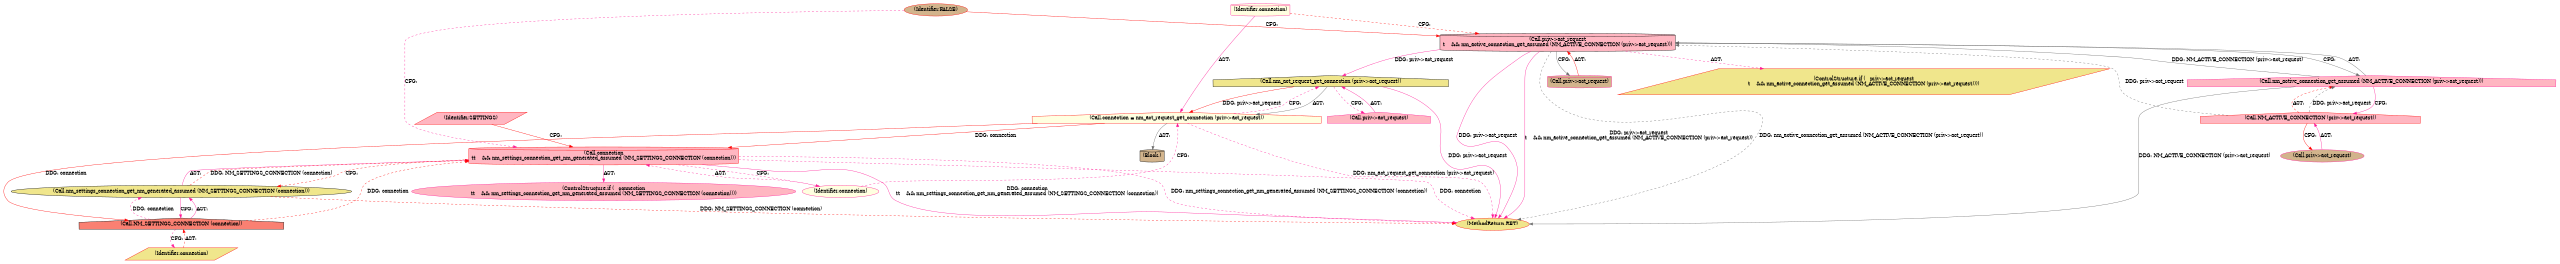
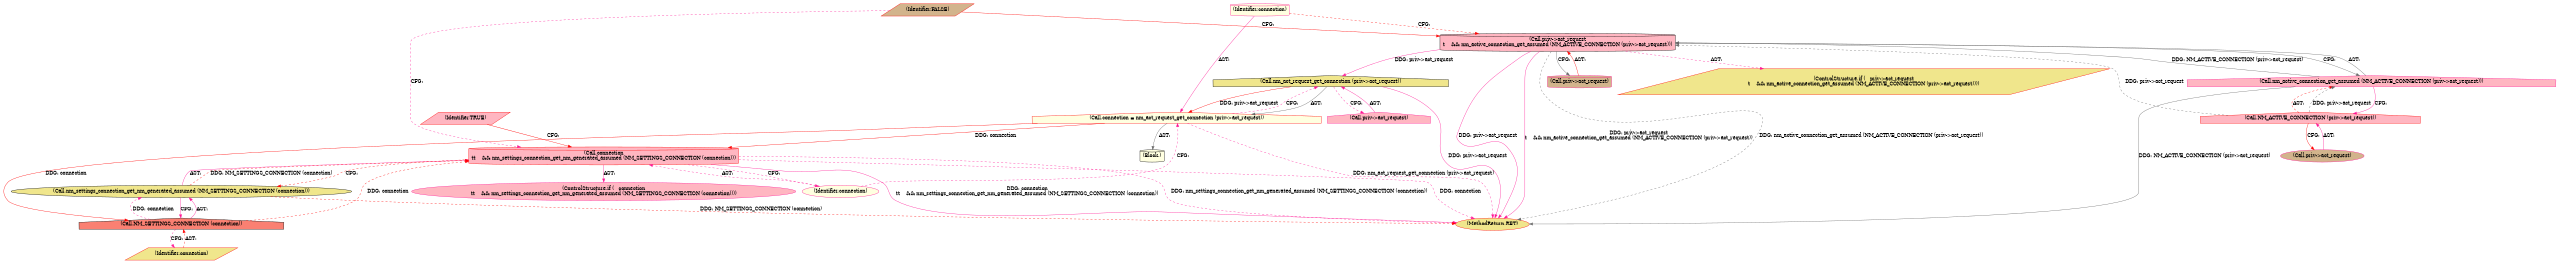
node "(Identifier,FALSE)": shape ellipse -> parallelogram
node "(Identifier,SETTINGS)": label "(Identifier,SETTINGS)" -> "(Identifier,TRUE)"
node "(Block,)": fillcolor tan -> lightyellow
